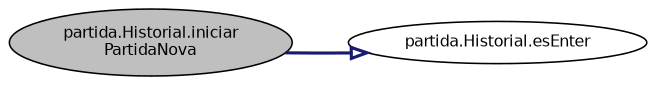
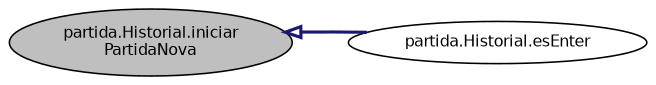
edge "partida.Historial.iniciar PartidaNova" -> "partida.Historial.esEnter": reversed
